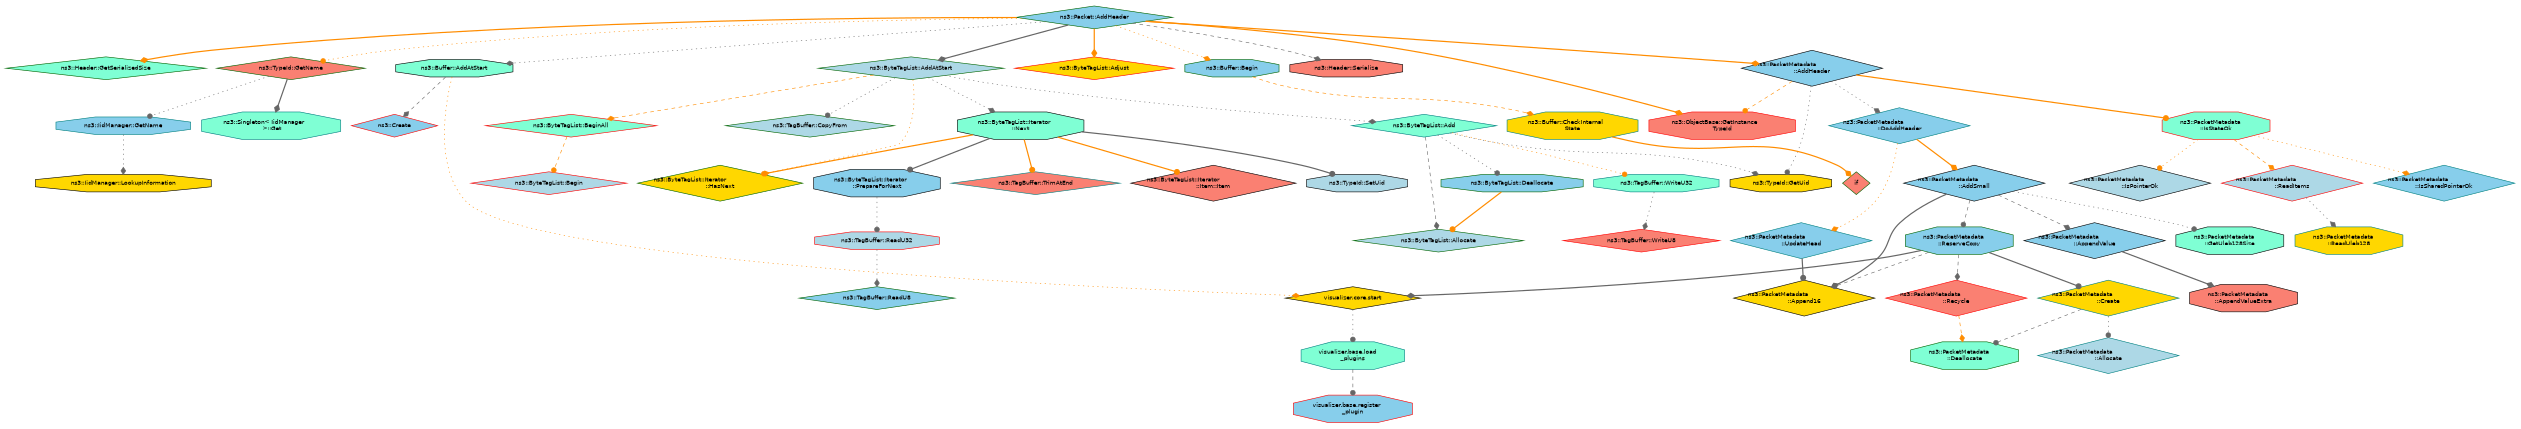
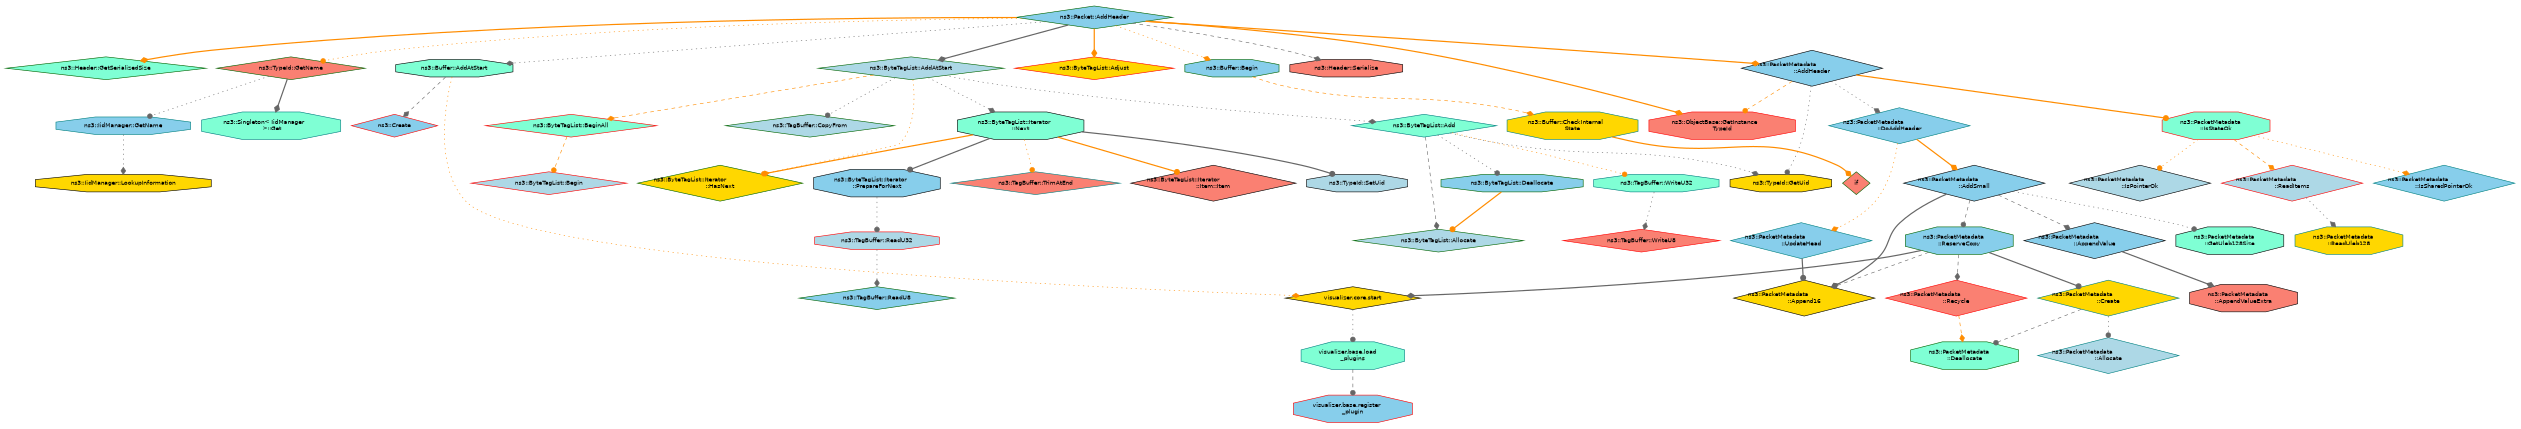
edge "ns3::ByteTagList::Iterator ::Next" -> "ns3::TagBuffer::TrimAtEnd": style bold -> dotted
